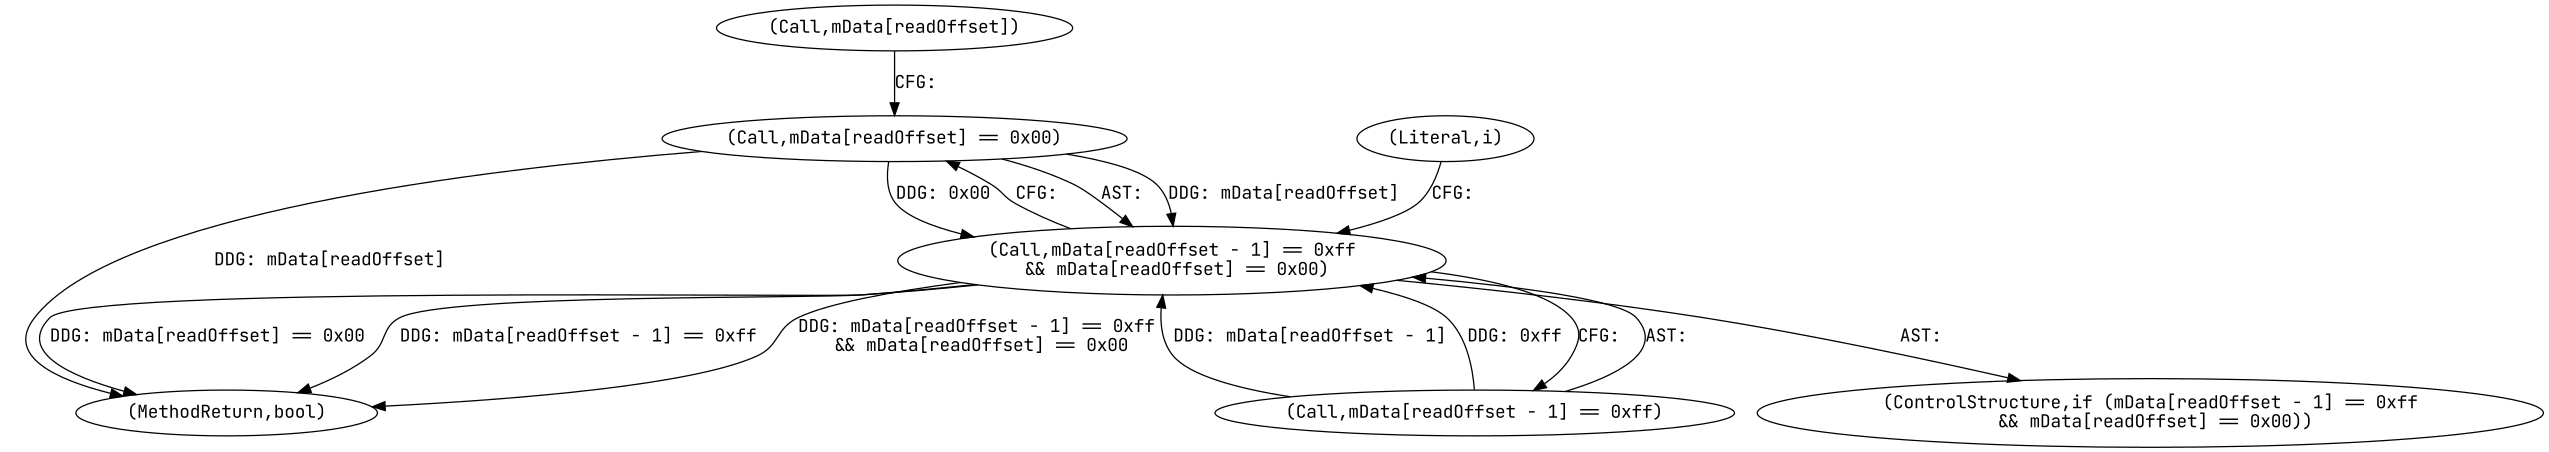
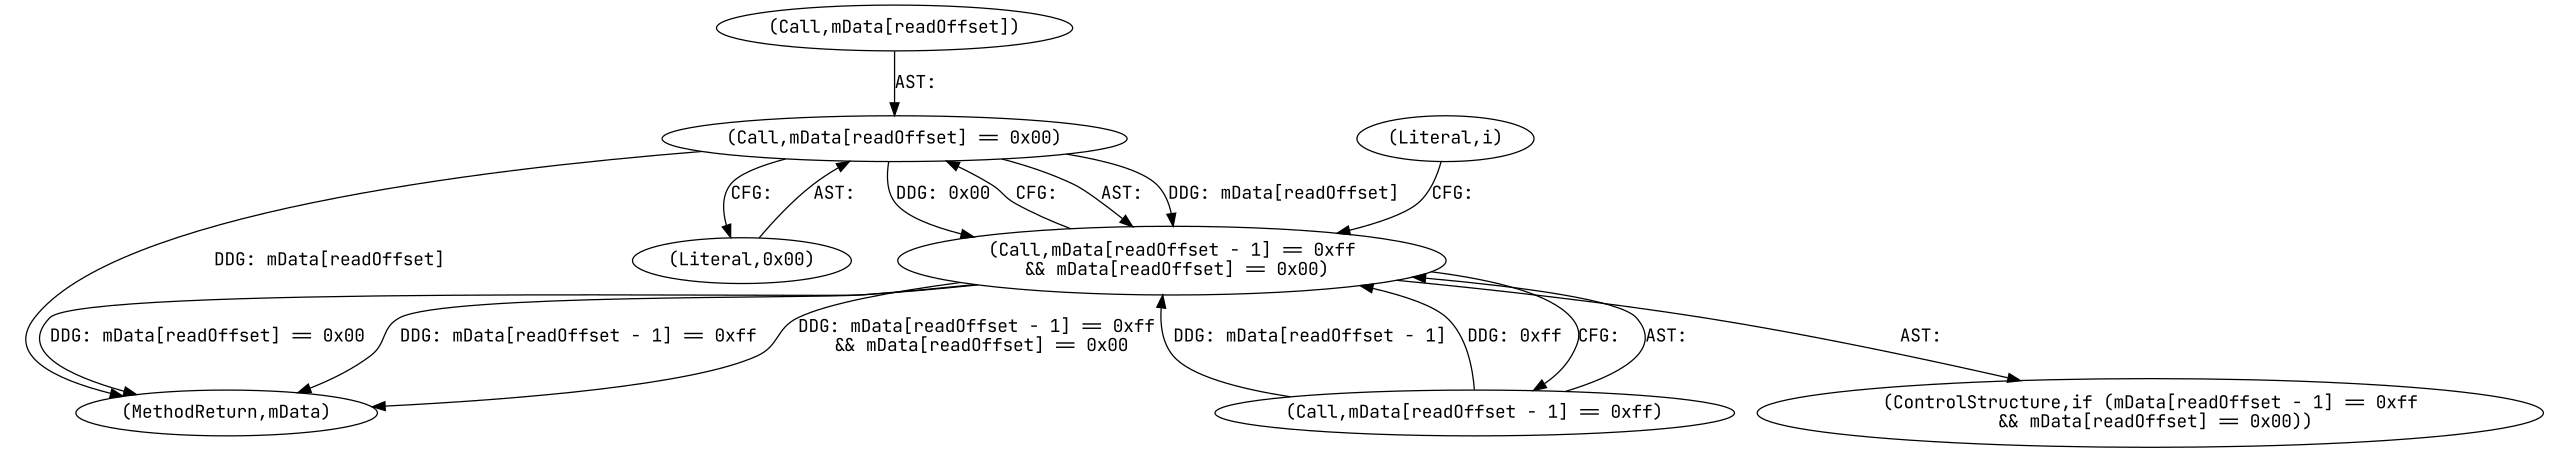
edge "(Call,mData[readOffset])" -> "(Call,mData[readOffset] == 0x00)": label "CFG: " -> "AST: "
node "(Literal,0x00)": added
node "(MethodReturn,bool)": label "(MethodReturn,bool)" -> "(MethodReturn,mData)"
